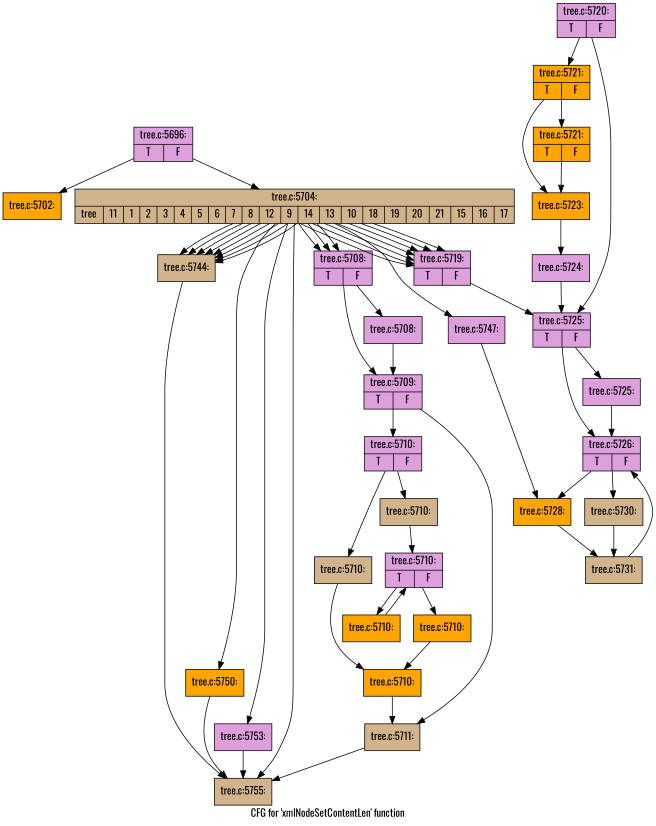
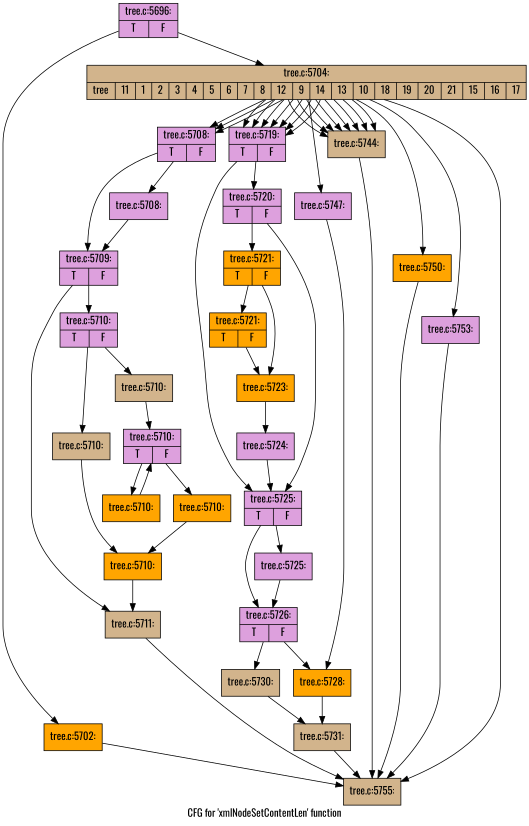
edge "tree.c:5719:" -> "tree.c:5720:": added
edge "tree.c:5731:" -> "tree.c:5726:": now "tree.c:5731:" -> "tree.c:5755:"
edge "tree.c:5702:" -> "tree.c:5755:": added
